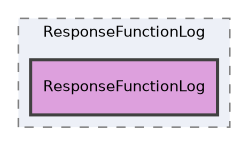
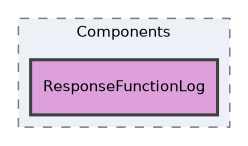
cluster "ResponseFunctionLog": label "ResponseFunctionLog" -> "Components"
